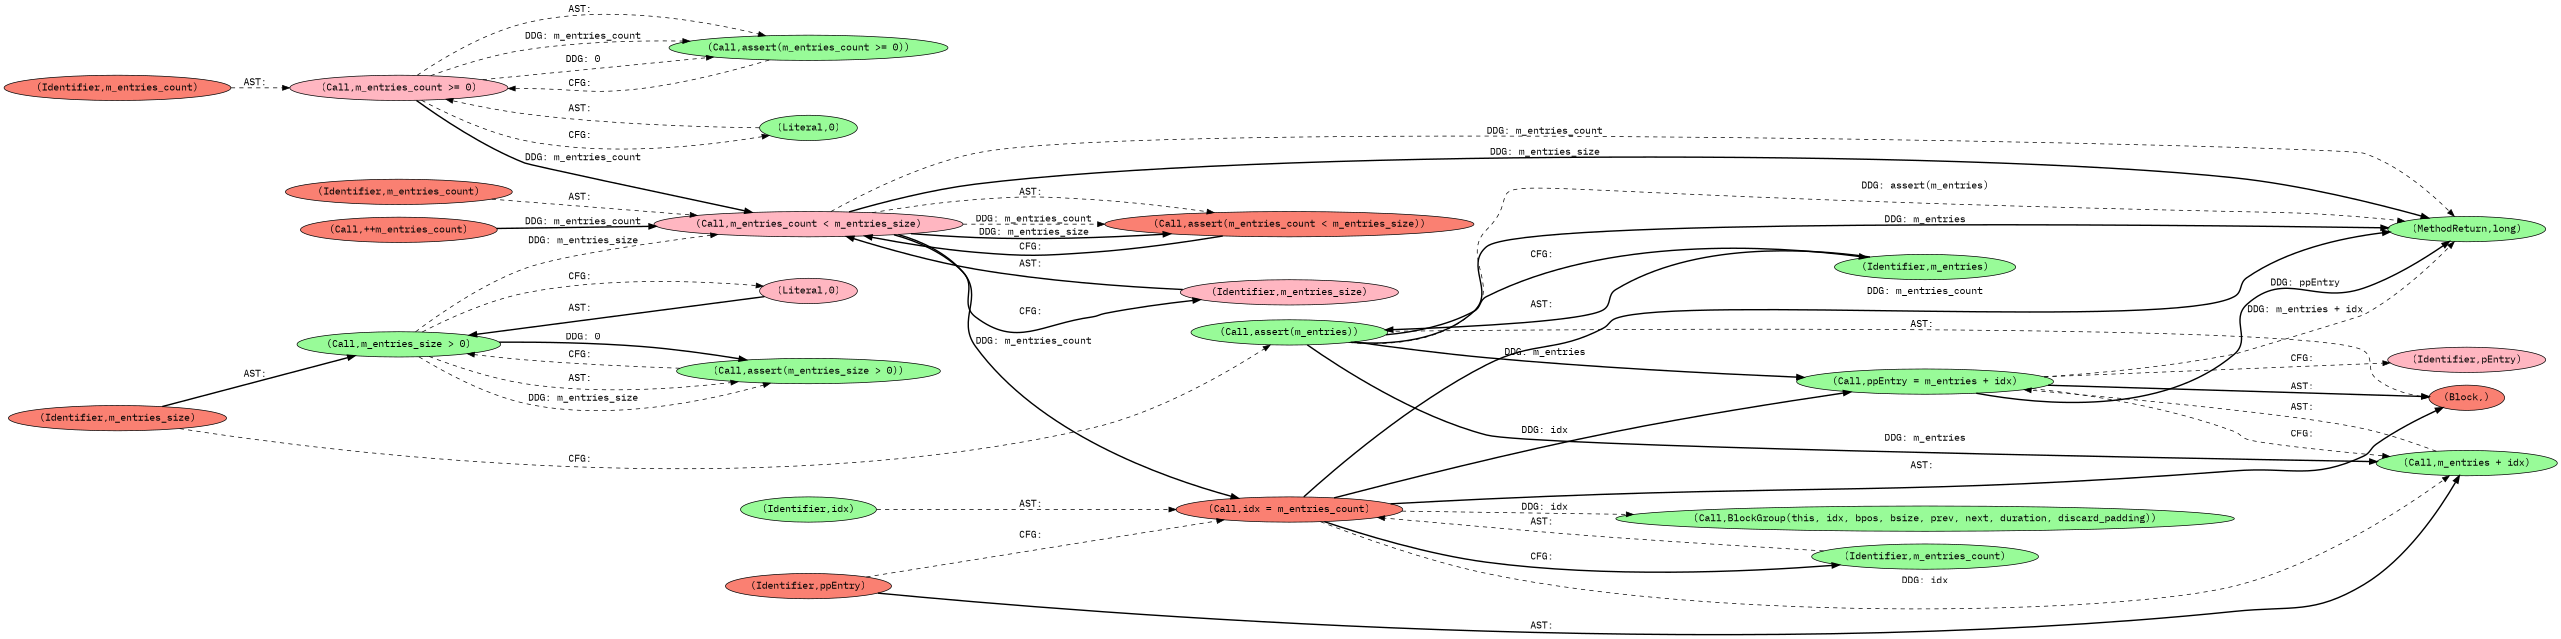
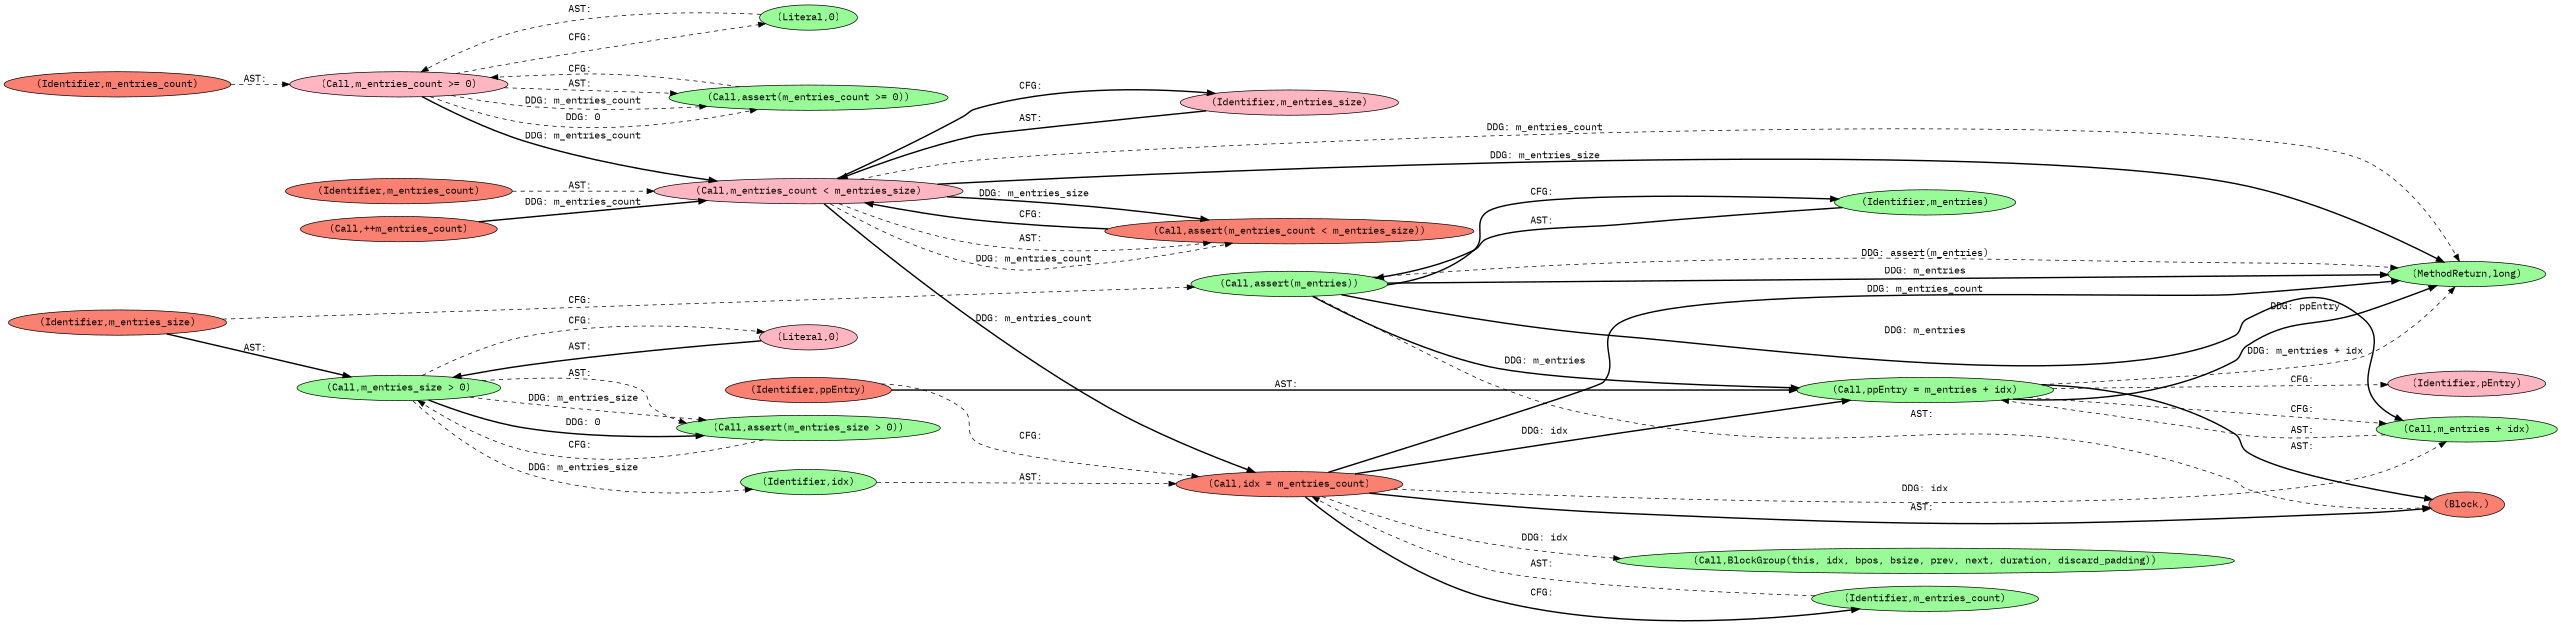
edge "(Call,m_entries_size > 0)" -> "(Call,m_entries_count < m_entries_size)": now "(Call,m_entries_size > 0)" -> "(Identifier,idx)"
edge "(Identifier,ppEntry)" -> "(Call,m_entries + idx)": now "(Identifier,ppEntry)" -> "(Call,ppEntry = m_entries + idx)"
